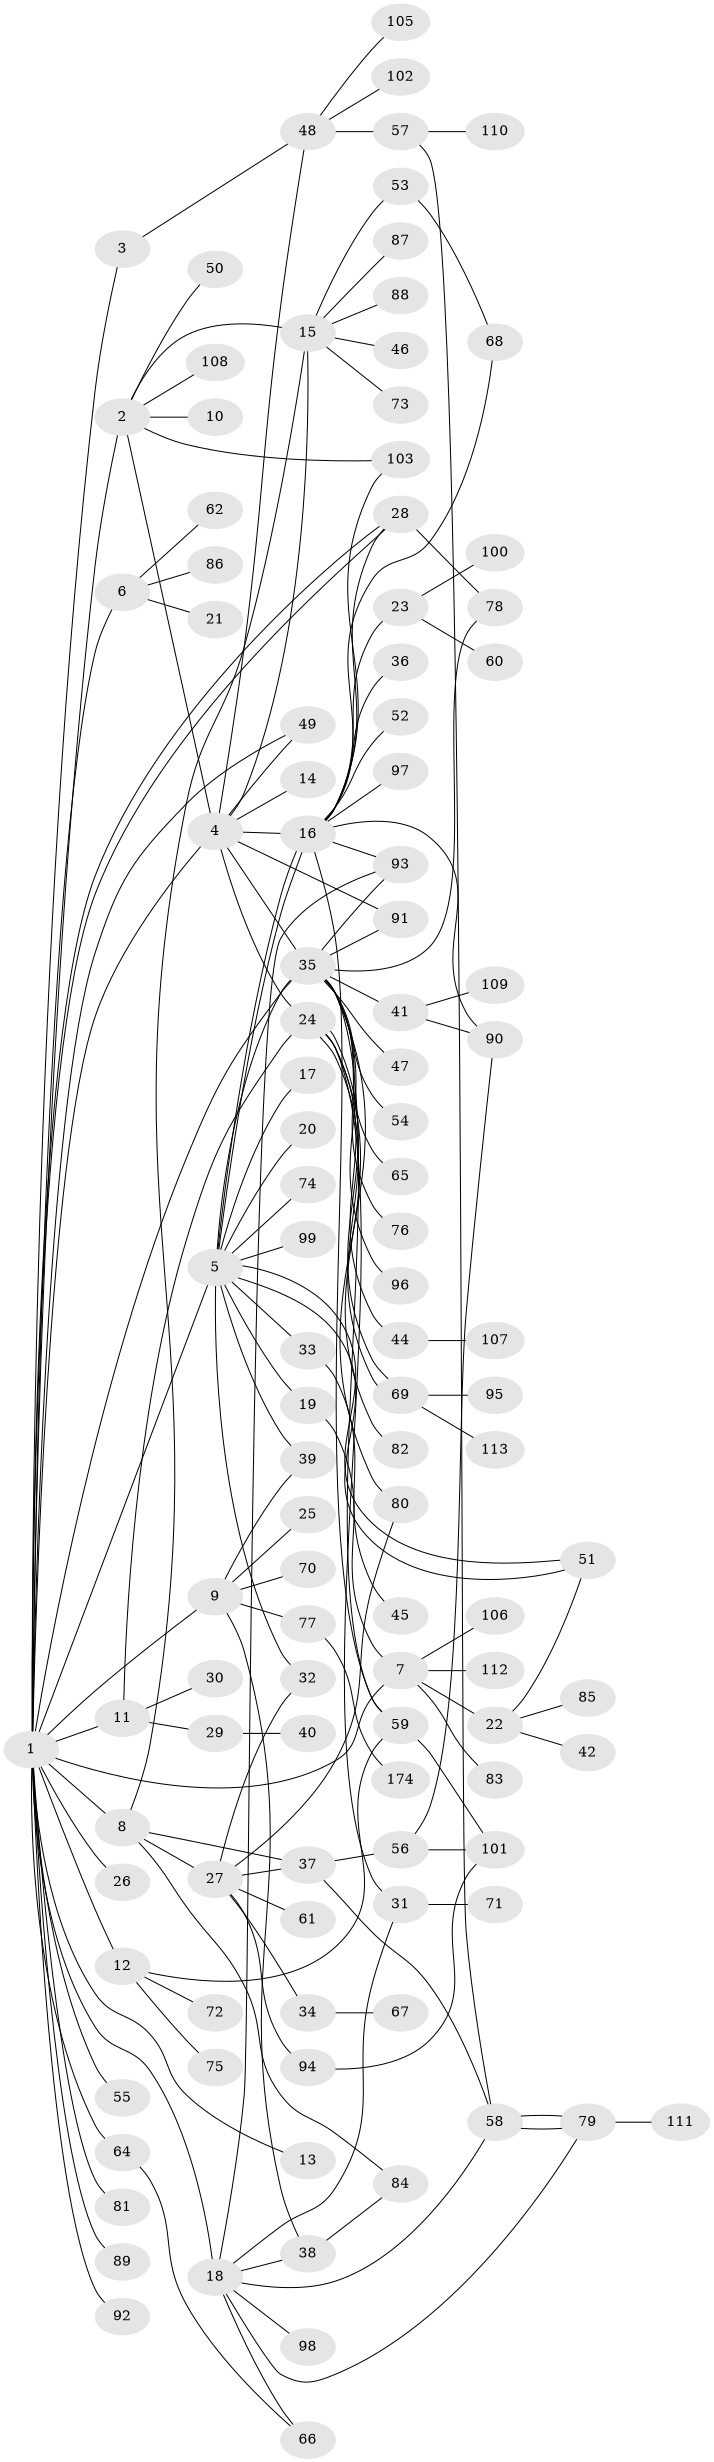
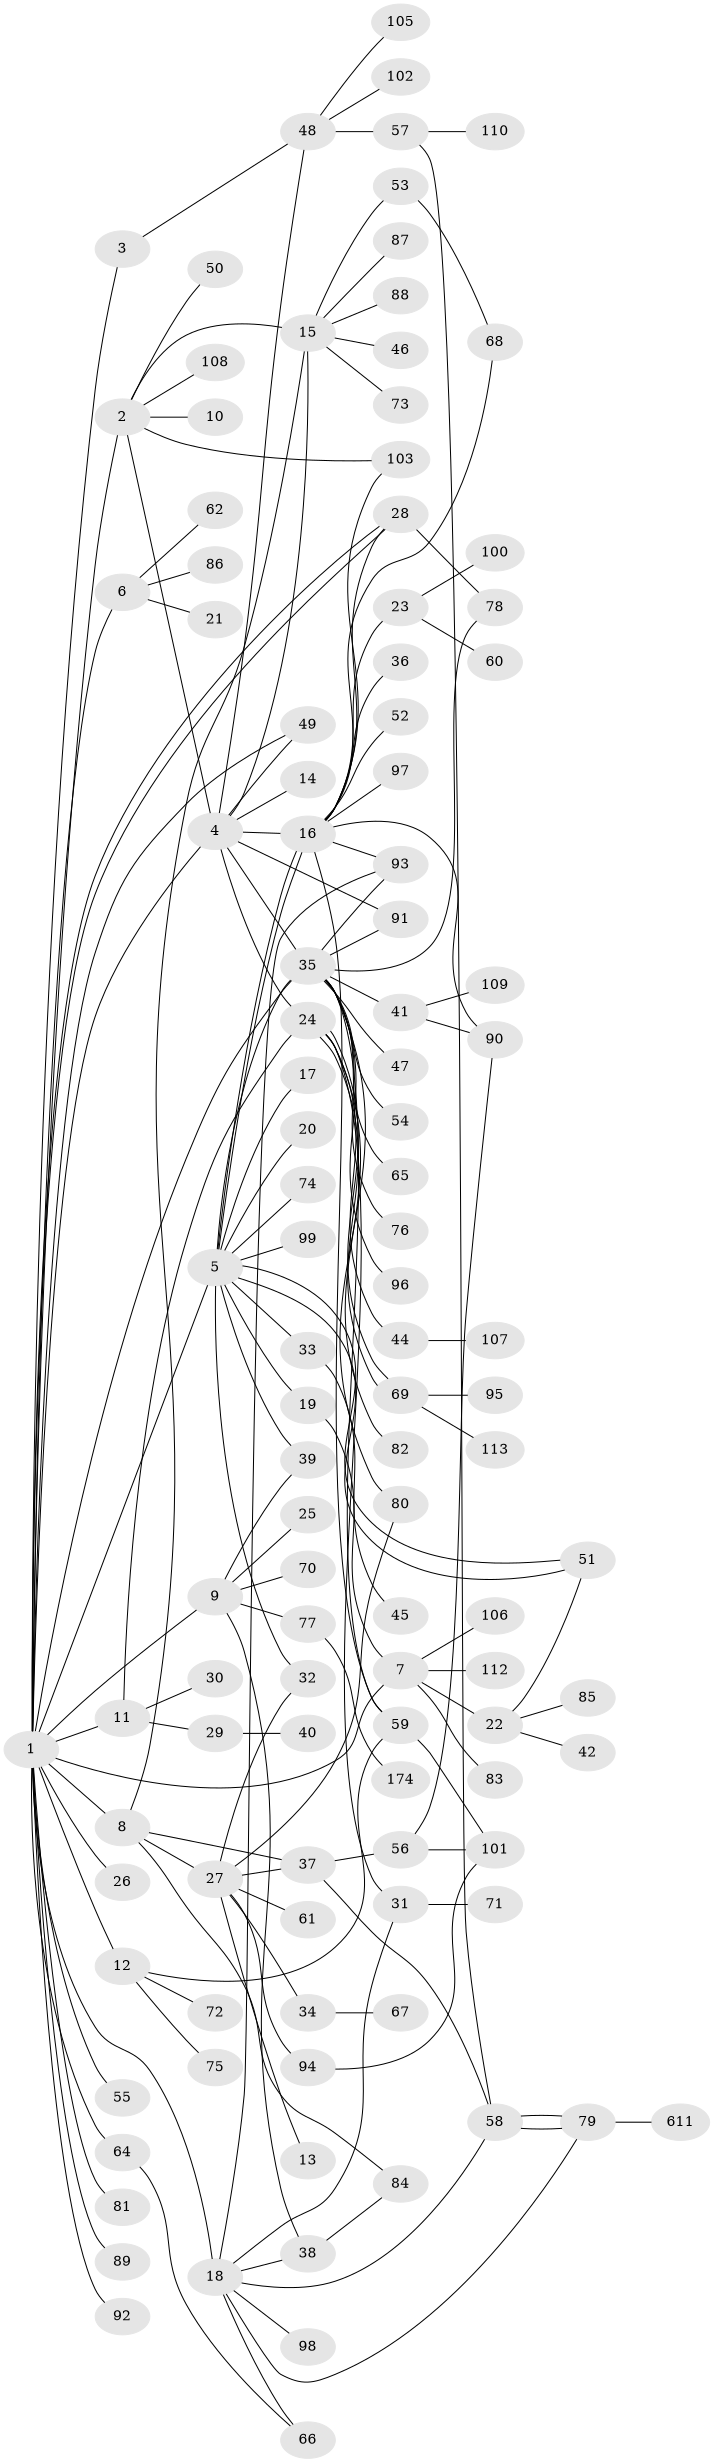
edge "1" -- "13": now "27" -- "13"
node "111": label "111" -> "611"
